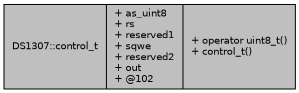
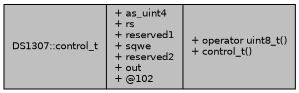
node "DS1307::control_t": text "+ as_uint8" -> "+ as_uint4"
